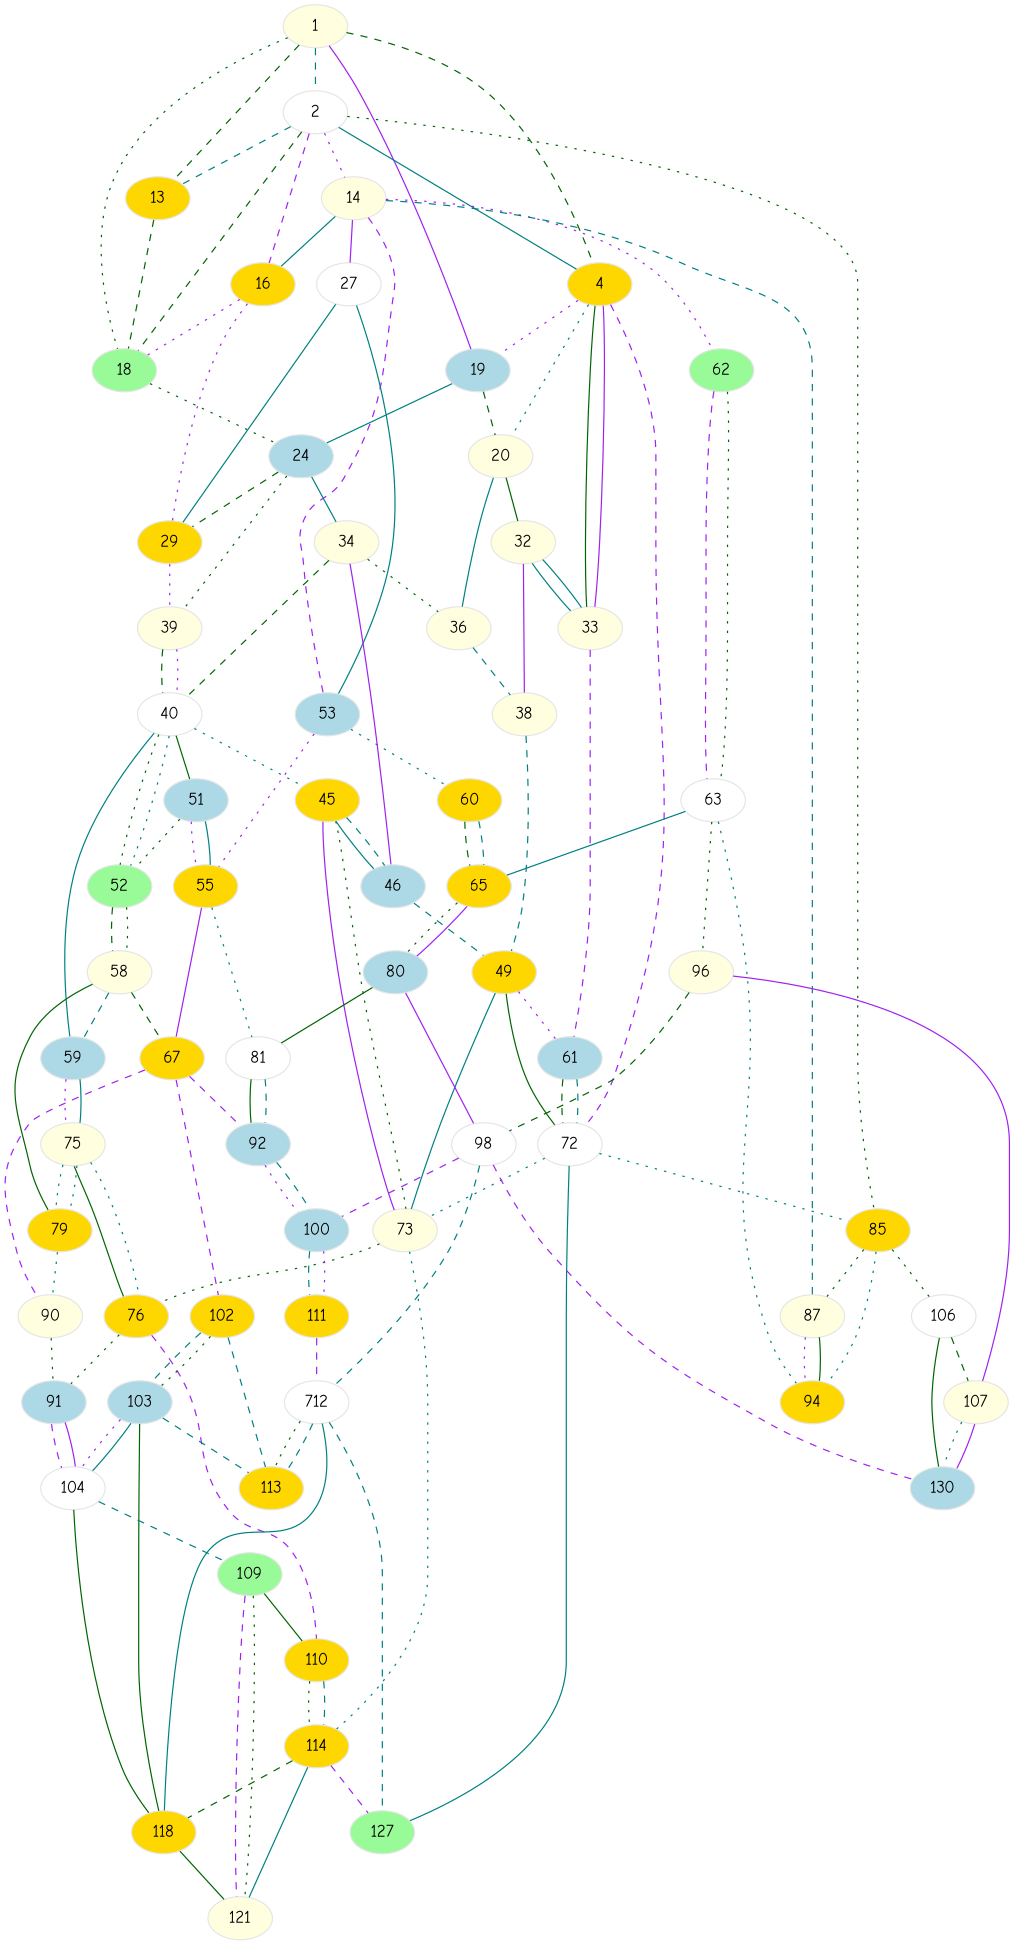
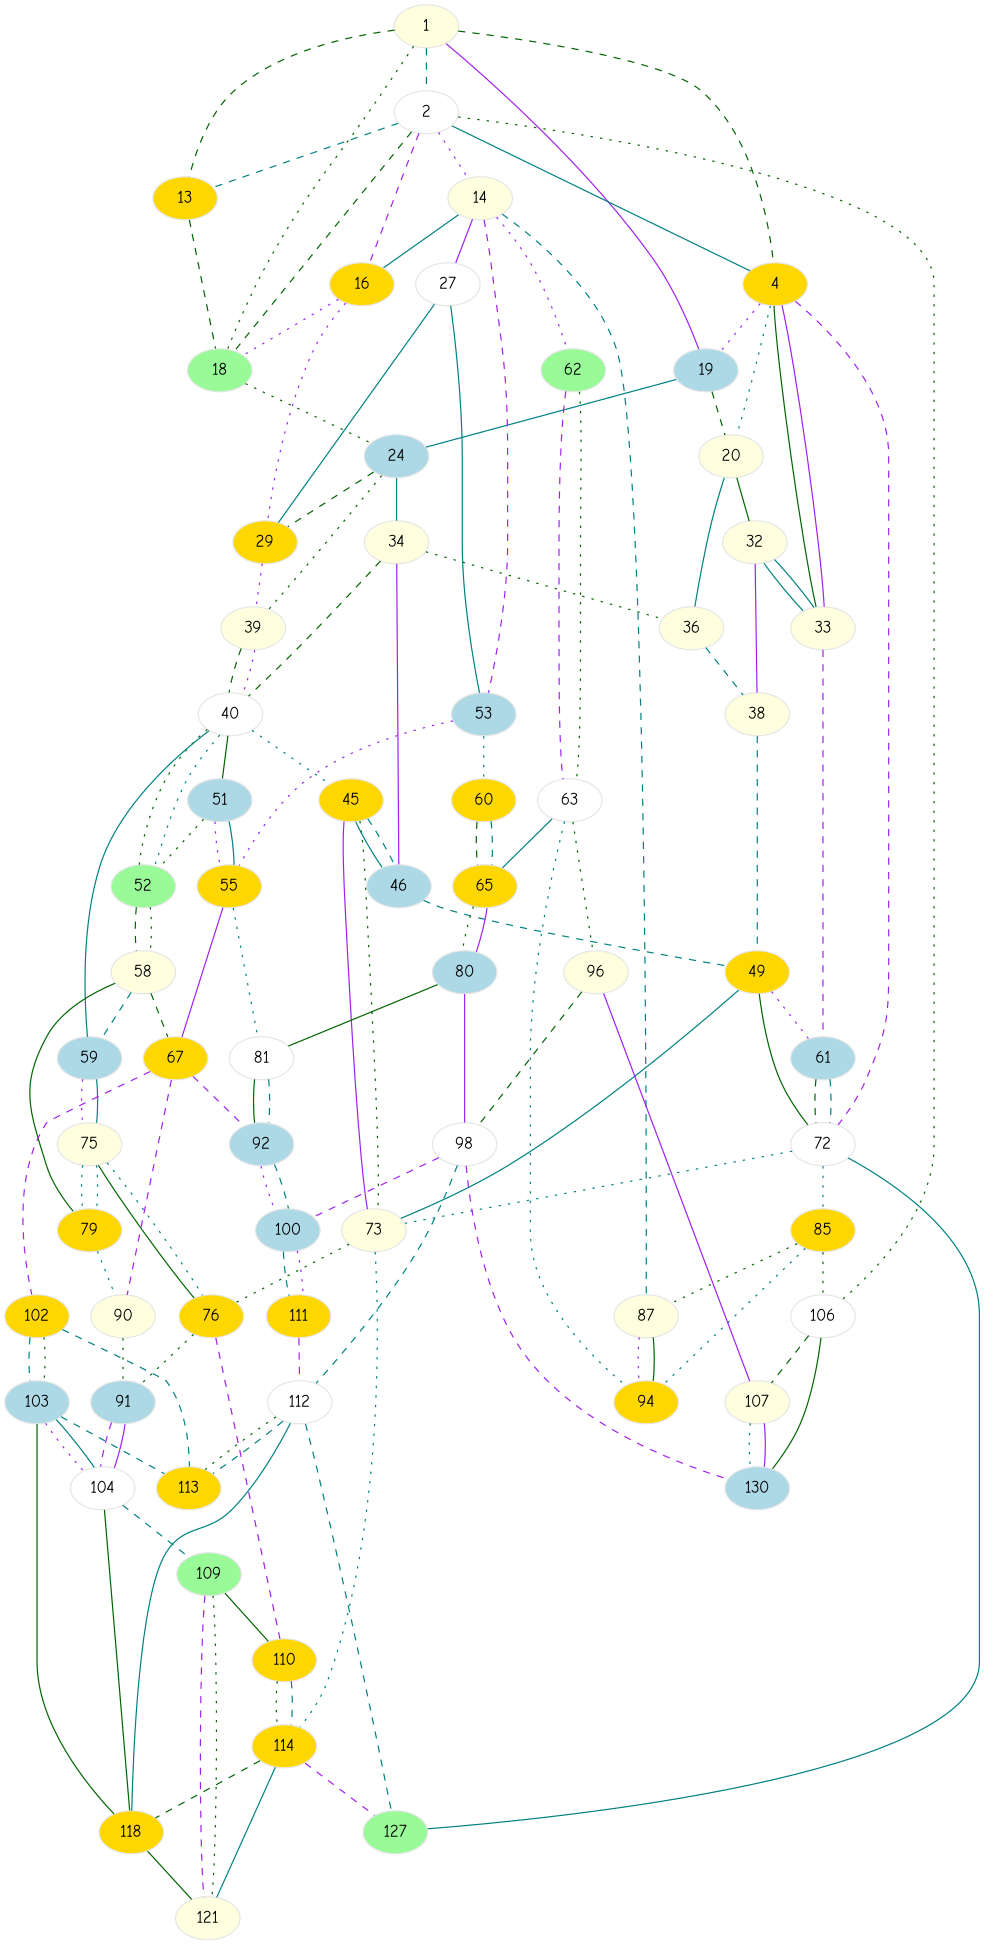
edge "2" -- "85": now "2" -- "106"
node "712": label "712" -> "112"
